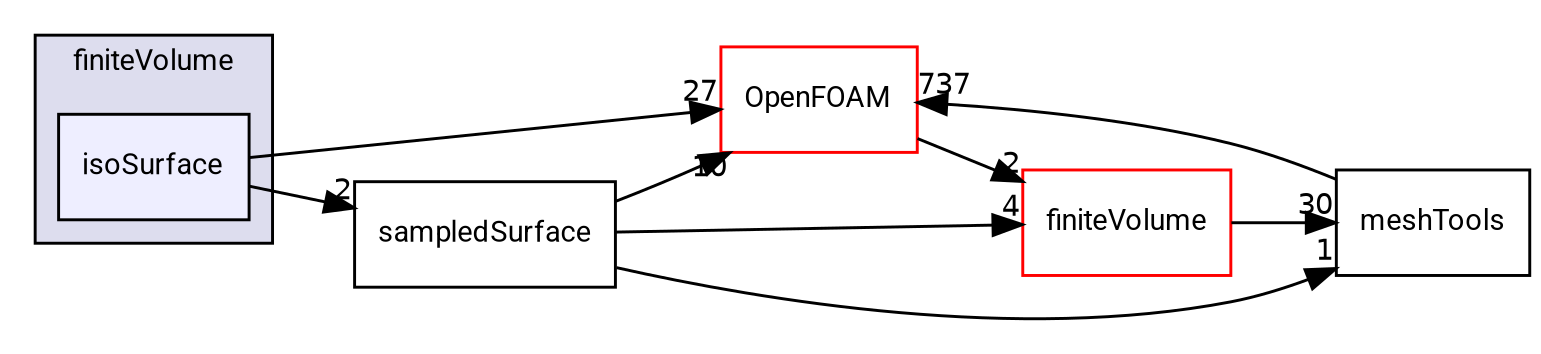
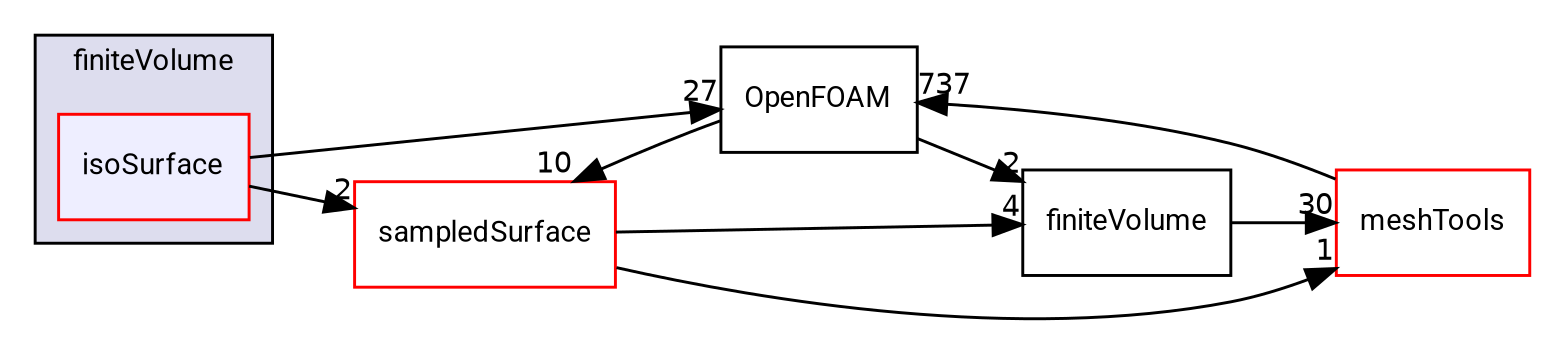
node "OpenFOAM": color red -> black
node "isoSurface": color black -> red
edge "sampledSurface" -> "OpenFOAM": reversed
node "finiteVolume": color red -> black
node "meshTools": color black -> red
node "sampledSurface": color black -> red
